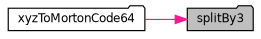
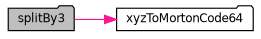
edge "xyzToMortonCode64" -> "splitBy3": reversed
